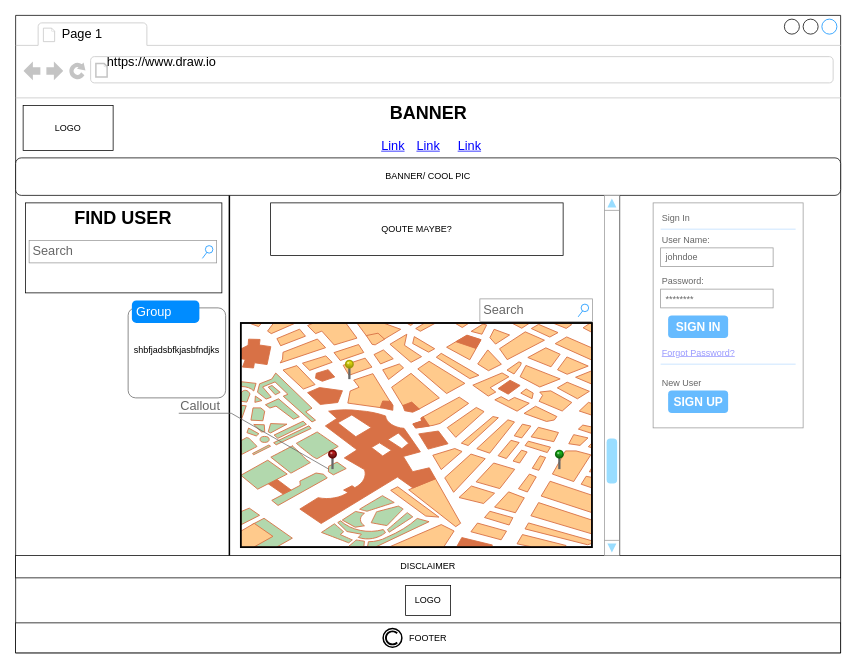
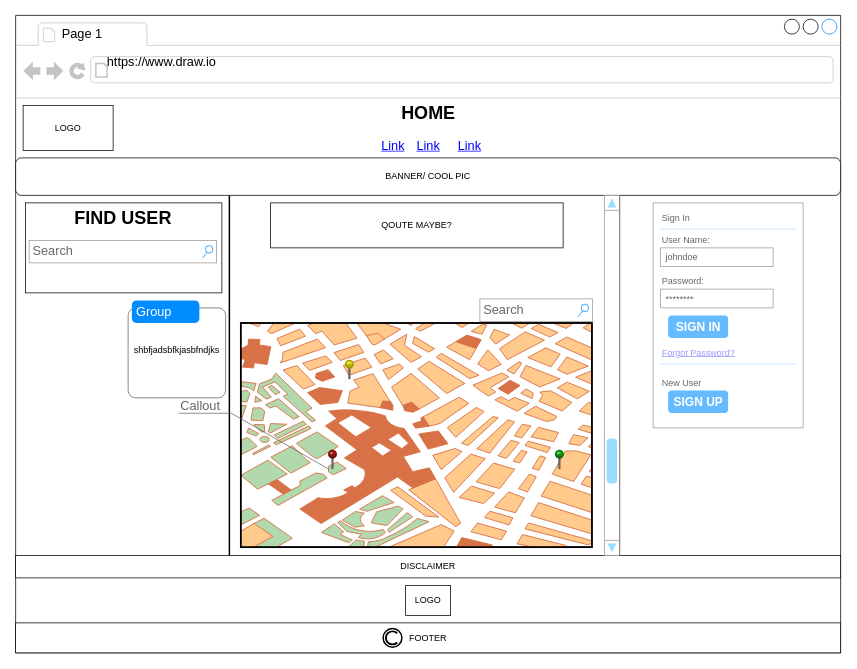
node "BANNER": label "BANNER" -> "HOME"
node "QOUTE MAYBE?": size 293x53 -> 293x45
